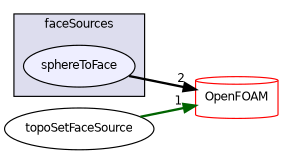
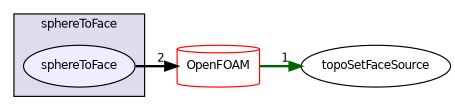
cluster "faceSources": label "faceSources" -> "sphereToFace"
edge "topoSetFaceSource" -> "OpenFOAM": reversed
